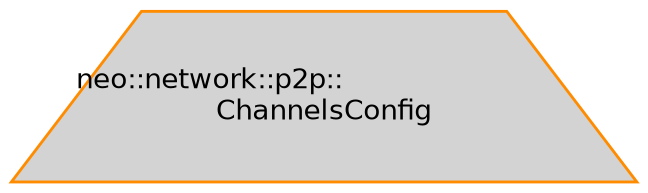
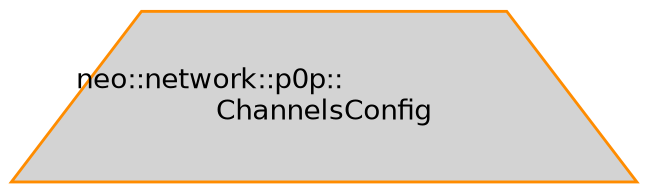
node "neo::network::p2p:: ChannelsConfig": label "neo::network::p2p:: ChannelsConfig" -> "neo::network::p0p:: ChannelsConfig"
